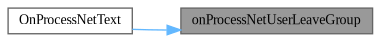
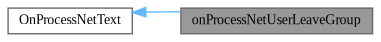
edge "OnProcessNetText" -> "onProcessNetUserLeaveGroup": reversed
